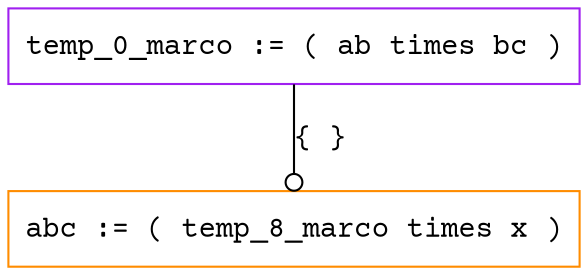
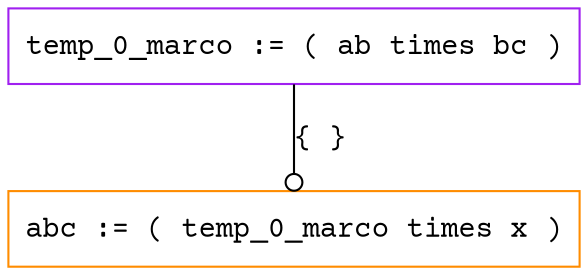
node "abc := ( temp_8_marco times x )": label "abc := ( temp_8_marco times x )" -> "abc := ( temp_0_marco times x )"
